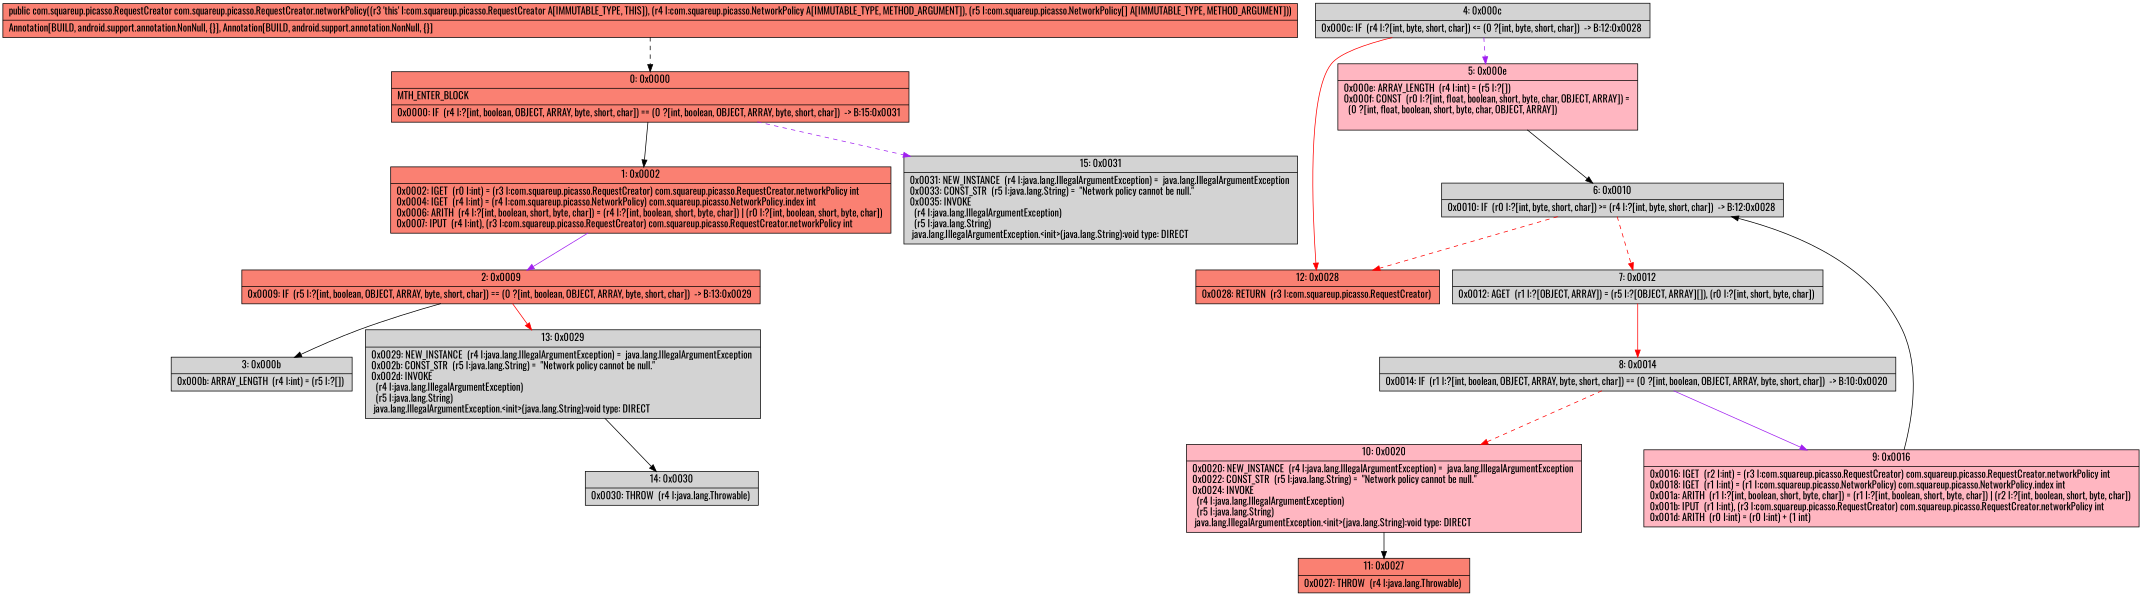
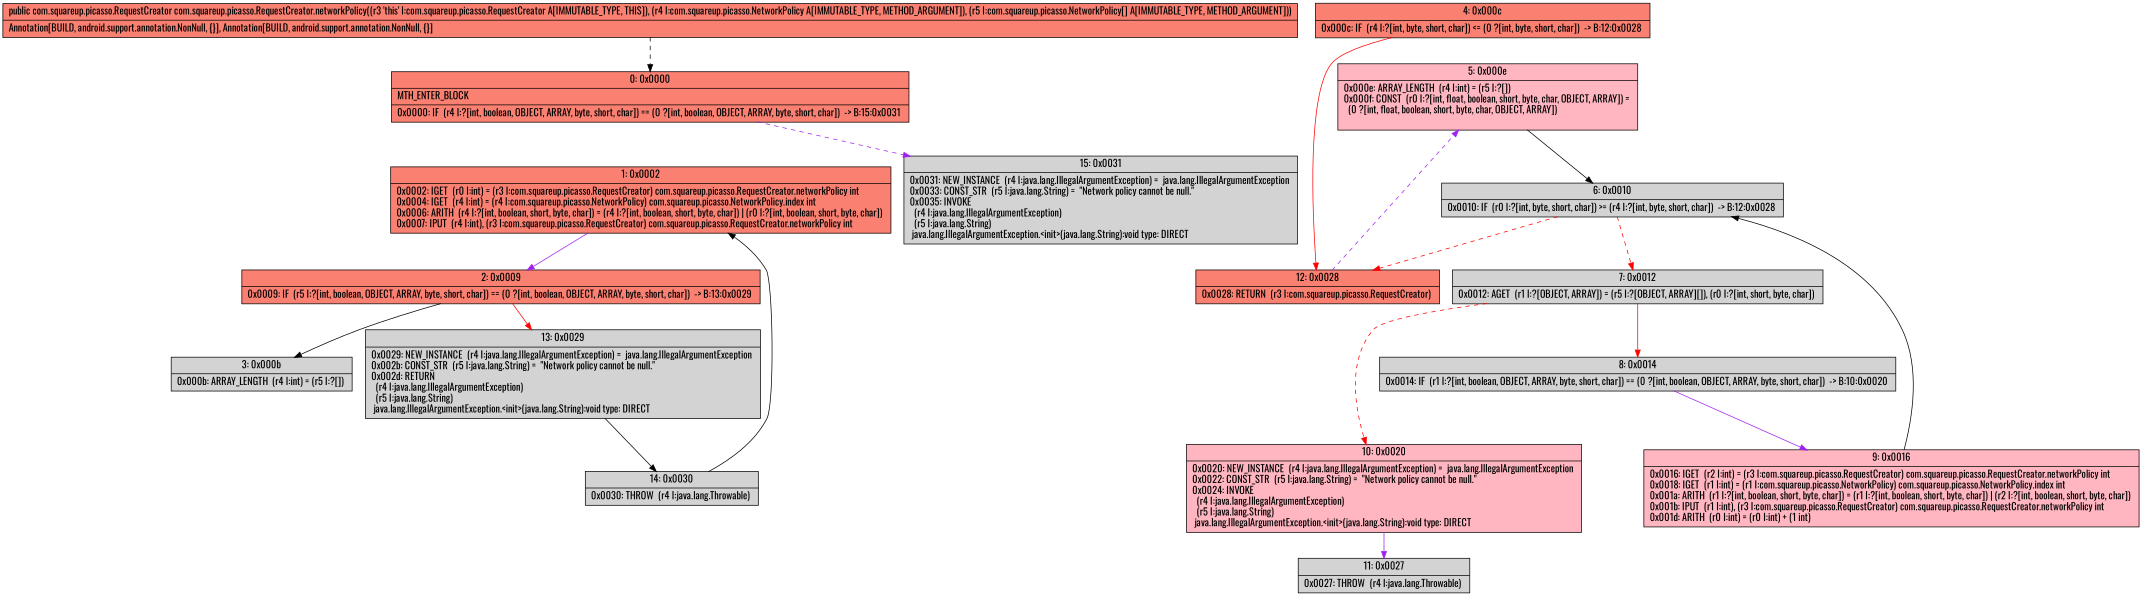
node "4: 0x000c": fillcolor lightgrey -> salmon
edge "4: 0x000c" -> "5: 0x000e": now "12: 0x0028" -> "5: 0x000e"
edge "0: 0x0000" -> "1: 0x0002": now "14: 0x0030" -> "1: 0x0002"
node "13: 0x0029": text "0x002d: INVOKE" -> "0x002d: RETURN"
edge "8: 0x0014" -> "10: 0x0020": now "7: 0x0012" -> "10: 0x0020"
edge "10: 0x0020" -> "11: 0x0027": color black -> purple
node "11: 0x0027": fillcolor salmon -> lightgrey
